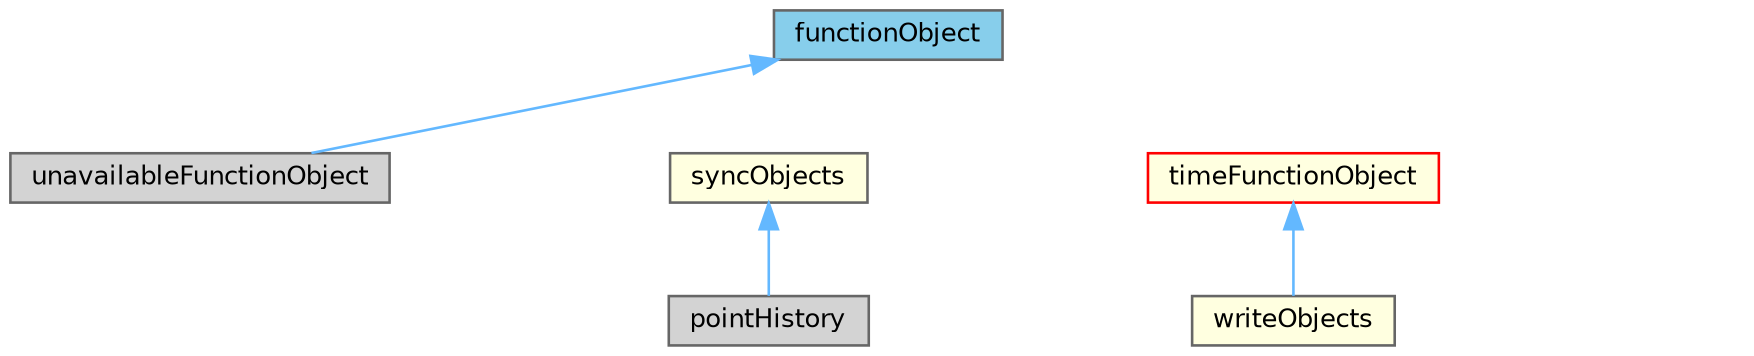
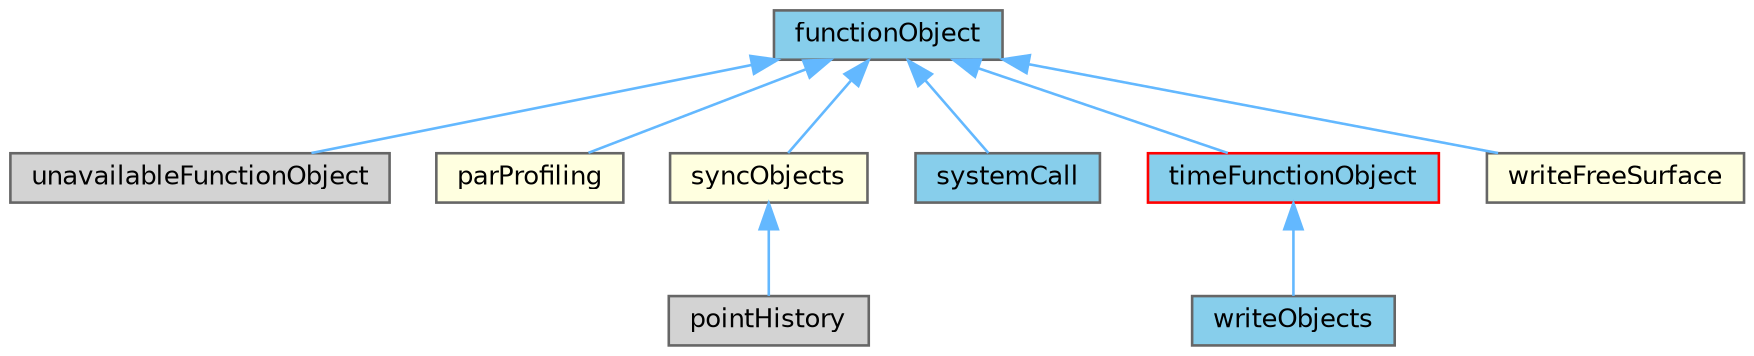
edge "timeFunctionObject" -> "functionObject": added
edge "syncObjects" -> "functionObject": added
node "parProfiling": added
node "systemCall": added
node "timeFunctionObject": fillcolor lightyellow -> skyblue
node "writeFreeSurface": added
node "writeObjects": fillcolor lightyellow -> skyblue
